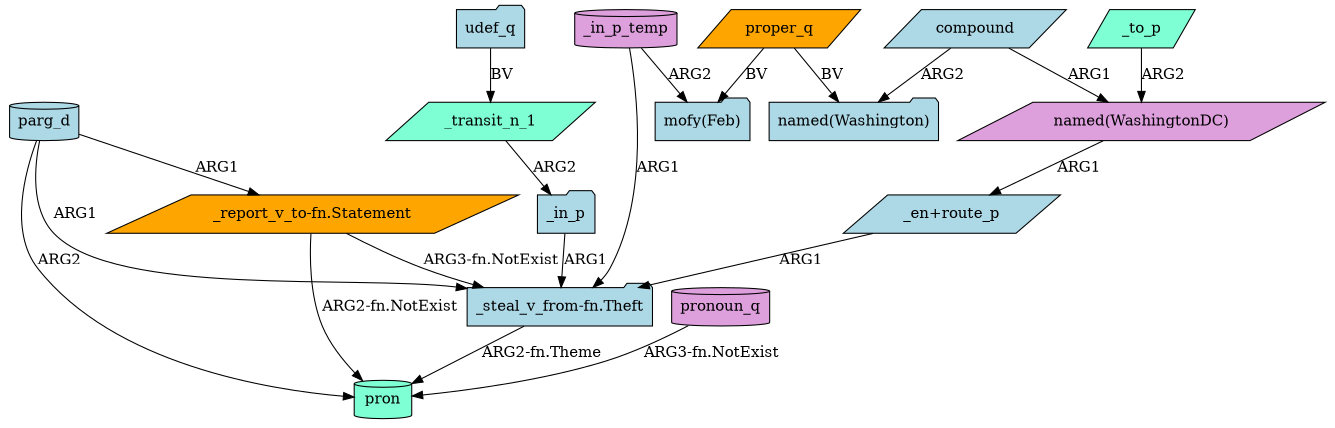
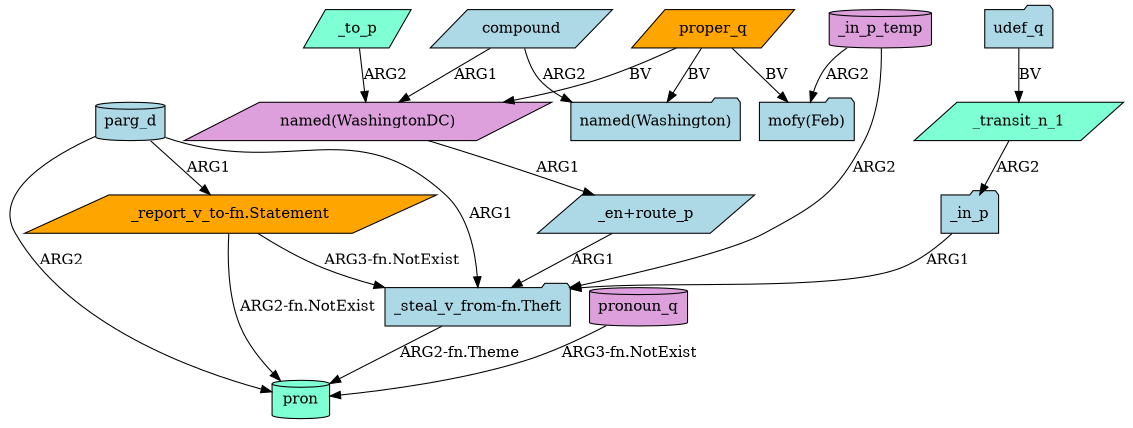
edge "proper_q" -> "named(WashingtonDC)": added, label "BV"
edge "_in_p_temp" -> "_steal_v_from-fn.Theft": label "ARG1" -> "ARG2"
